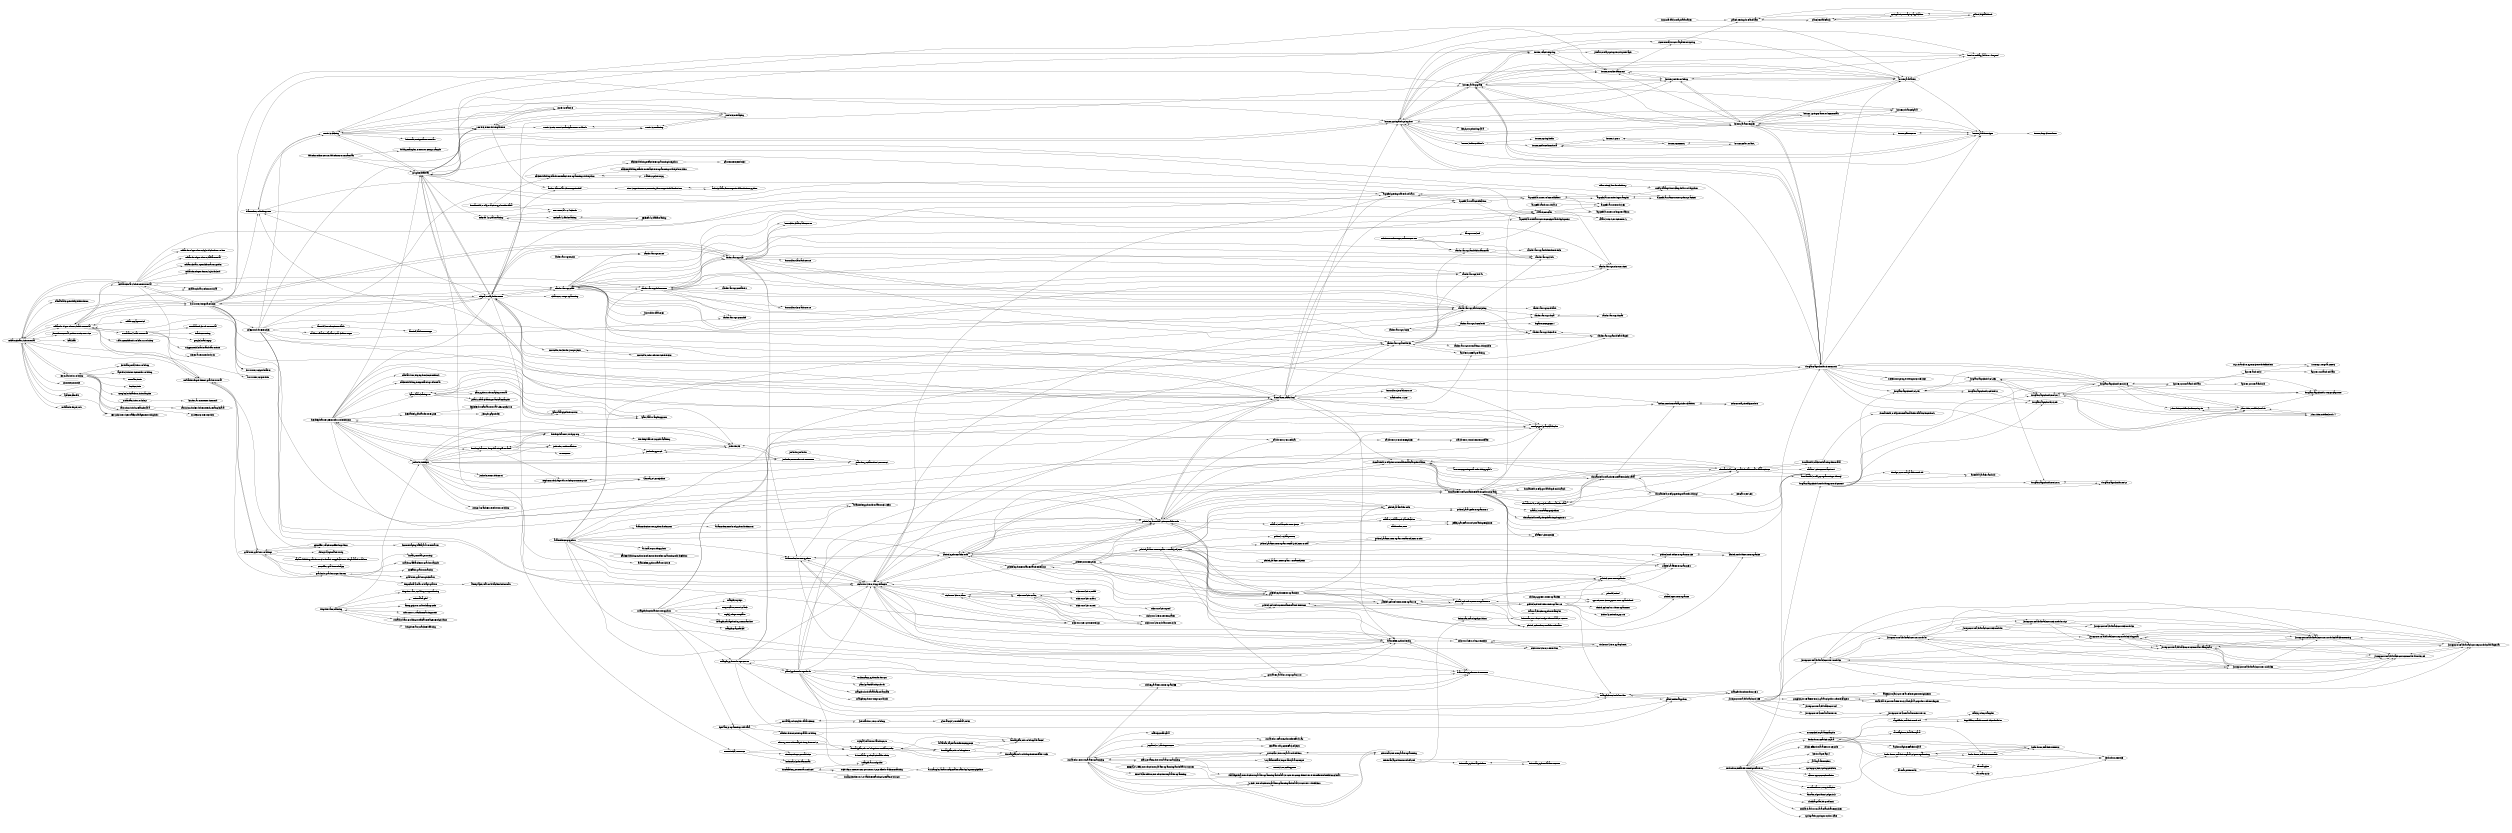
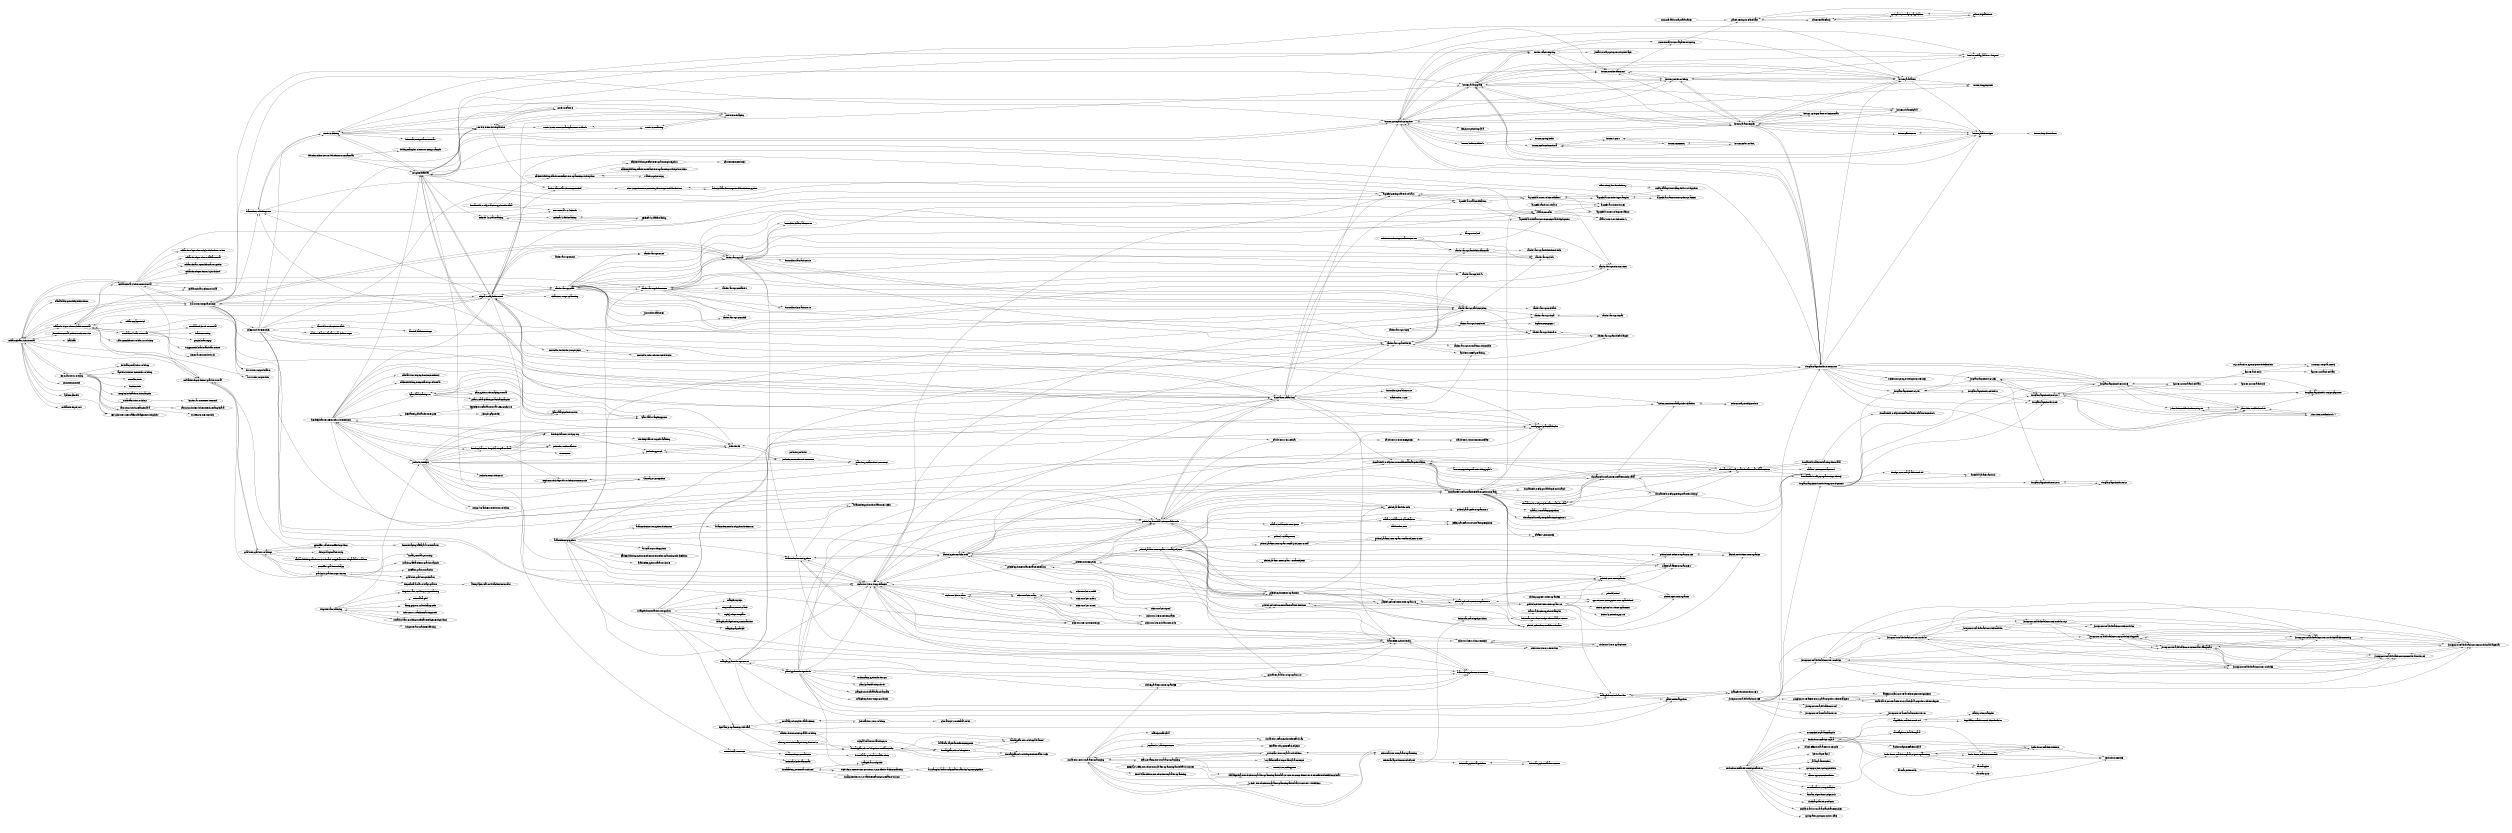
node "kousen/shopping_rest": added
node "TeoCalvo/teoSQL": removed
node "alexey-lapin/realworld-backend-mlnorman": label "alexey-lapin/realworld-backend-mlnorman" -> "alexey-lapin/realworld-backend-micronaut"
